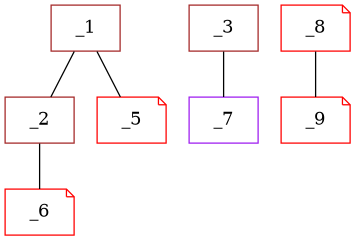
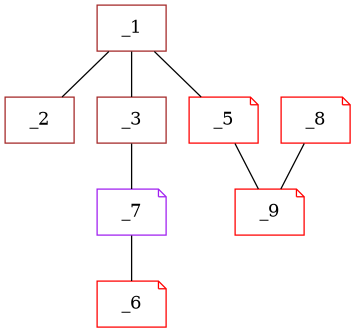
edge "_1" -- "_3": added
node "_7": shape box -> note
edge "_2" -- "_6": now "_7" -- "_6"
edge "_5" -- "_9": added
